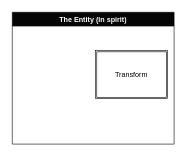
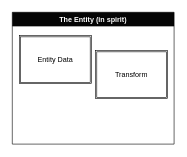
node "Entity Data": added
